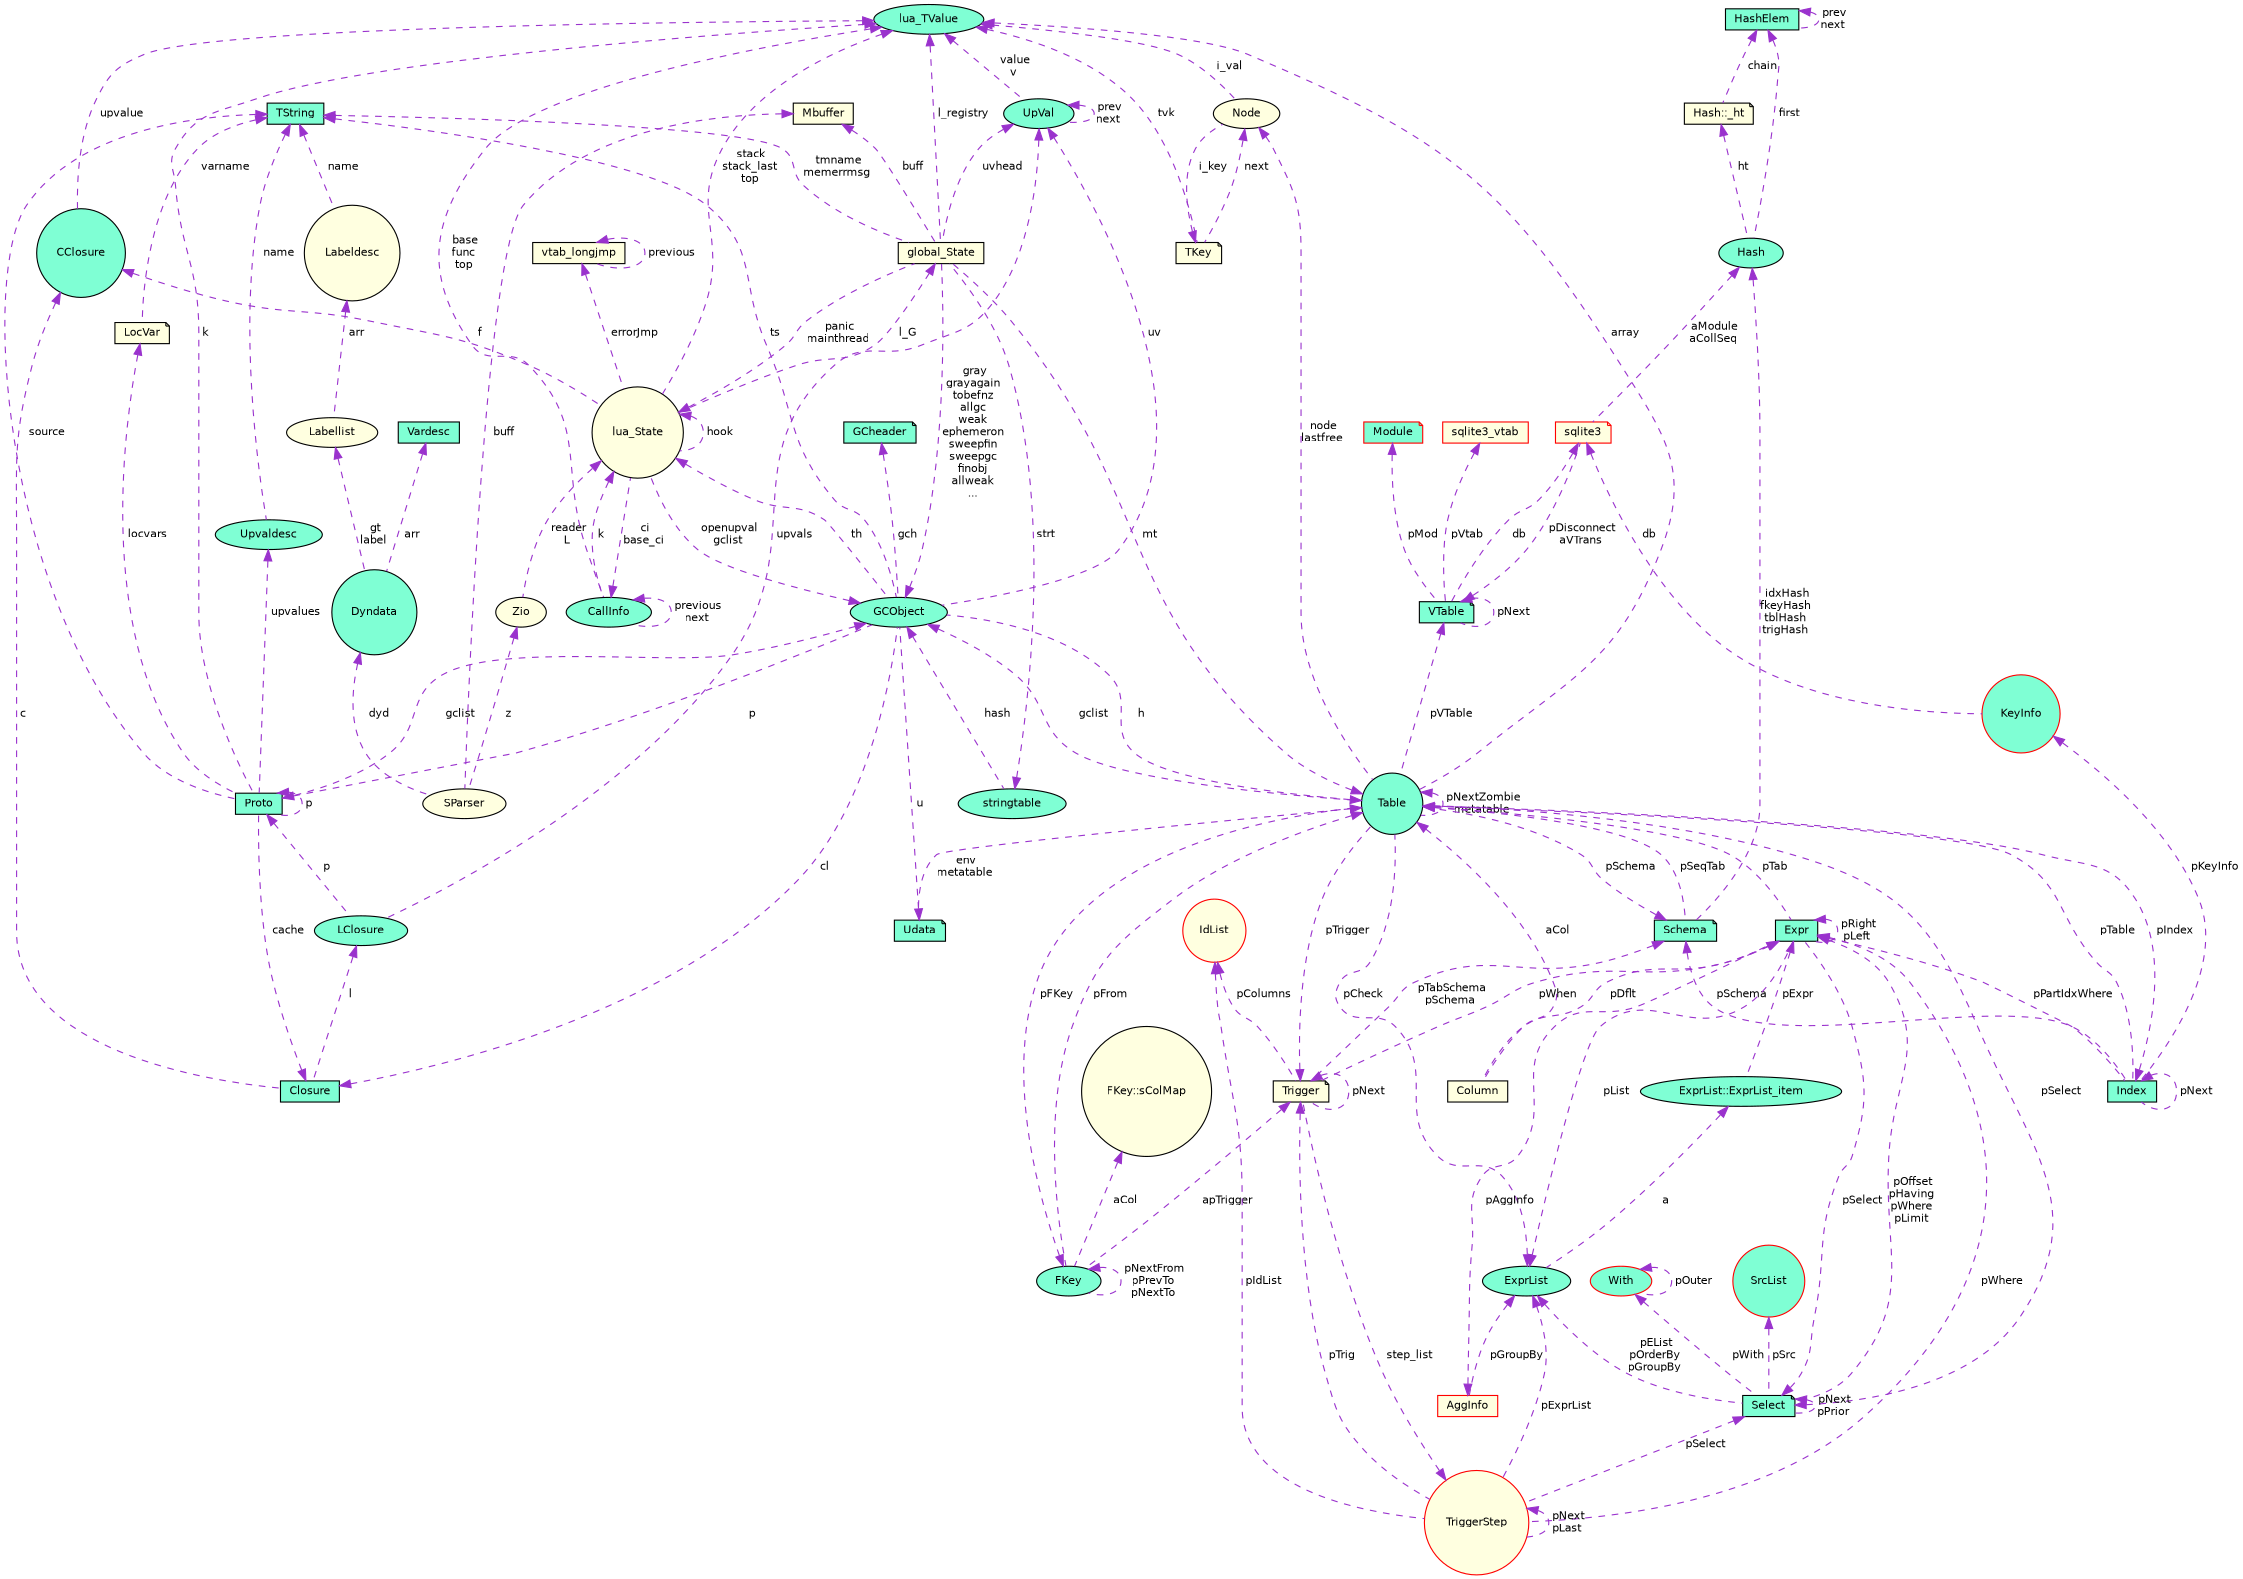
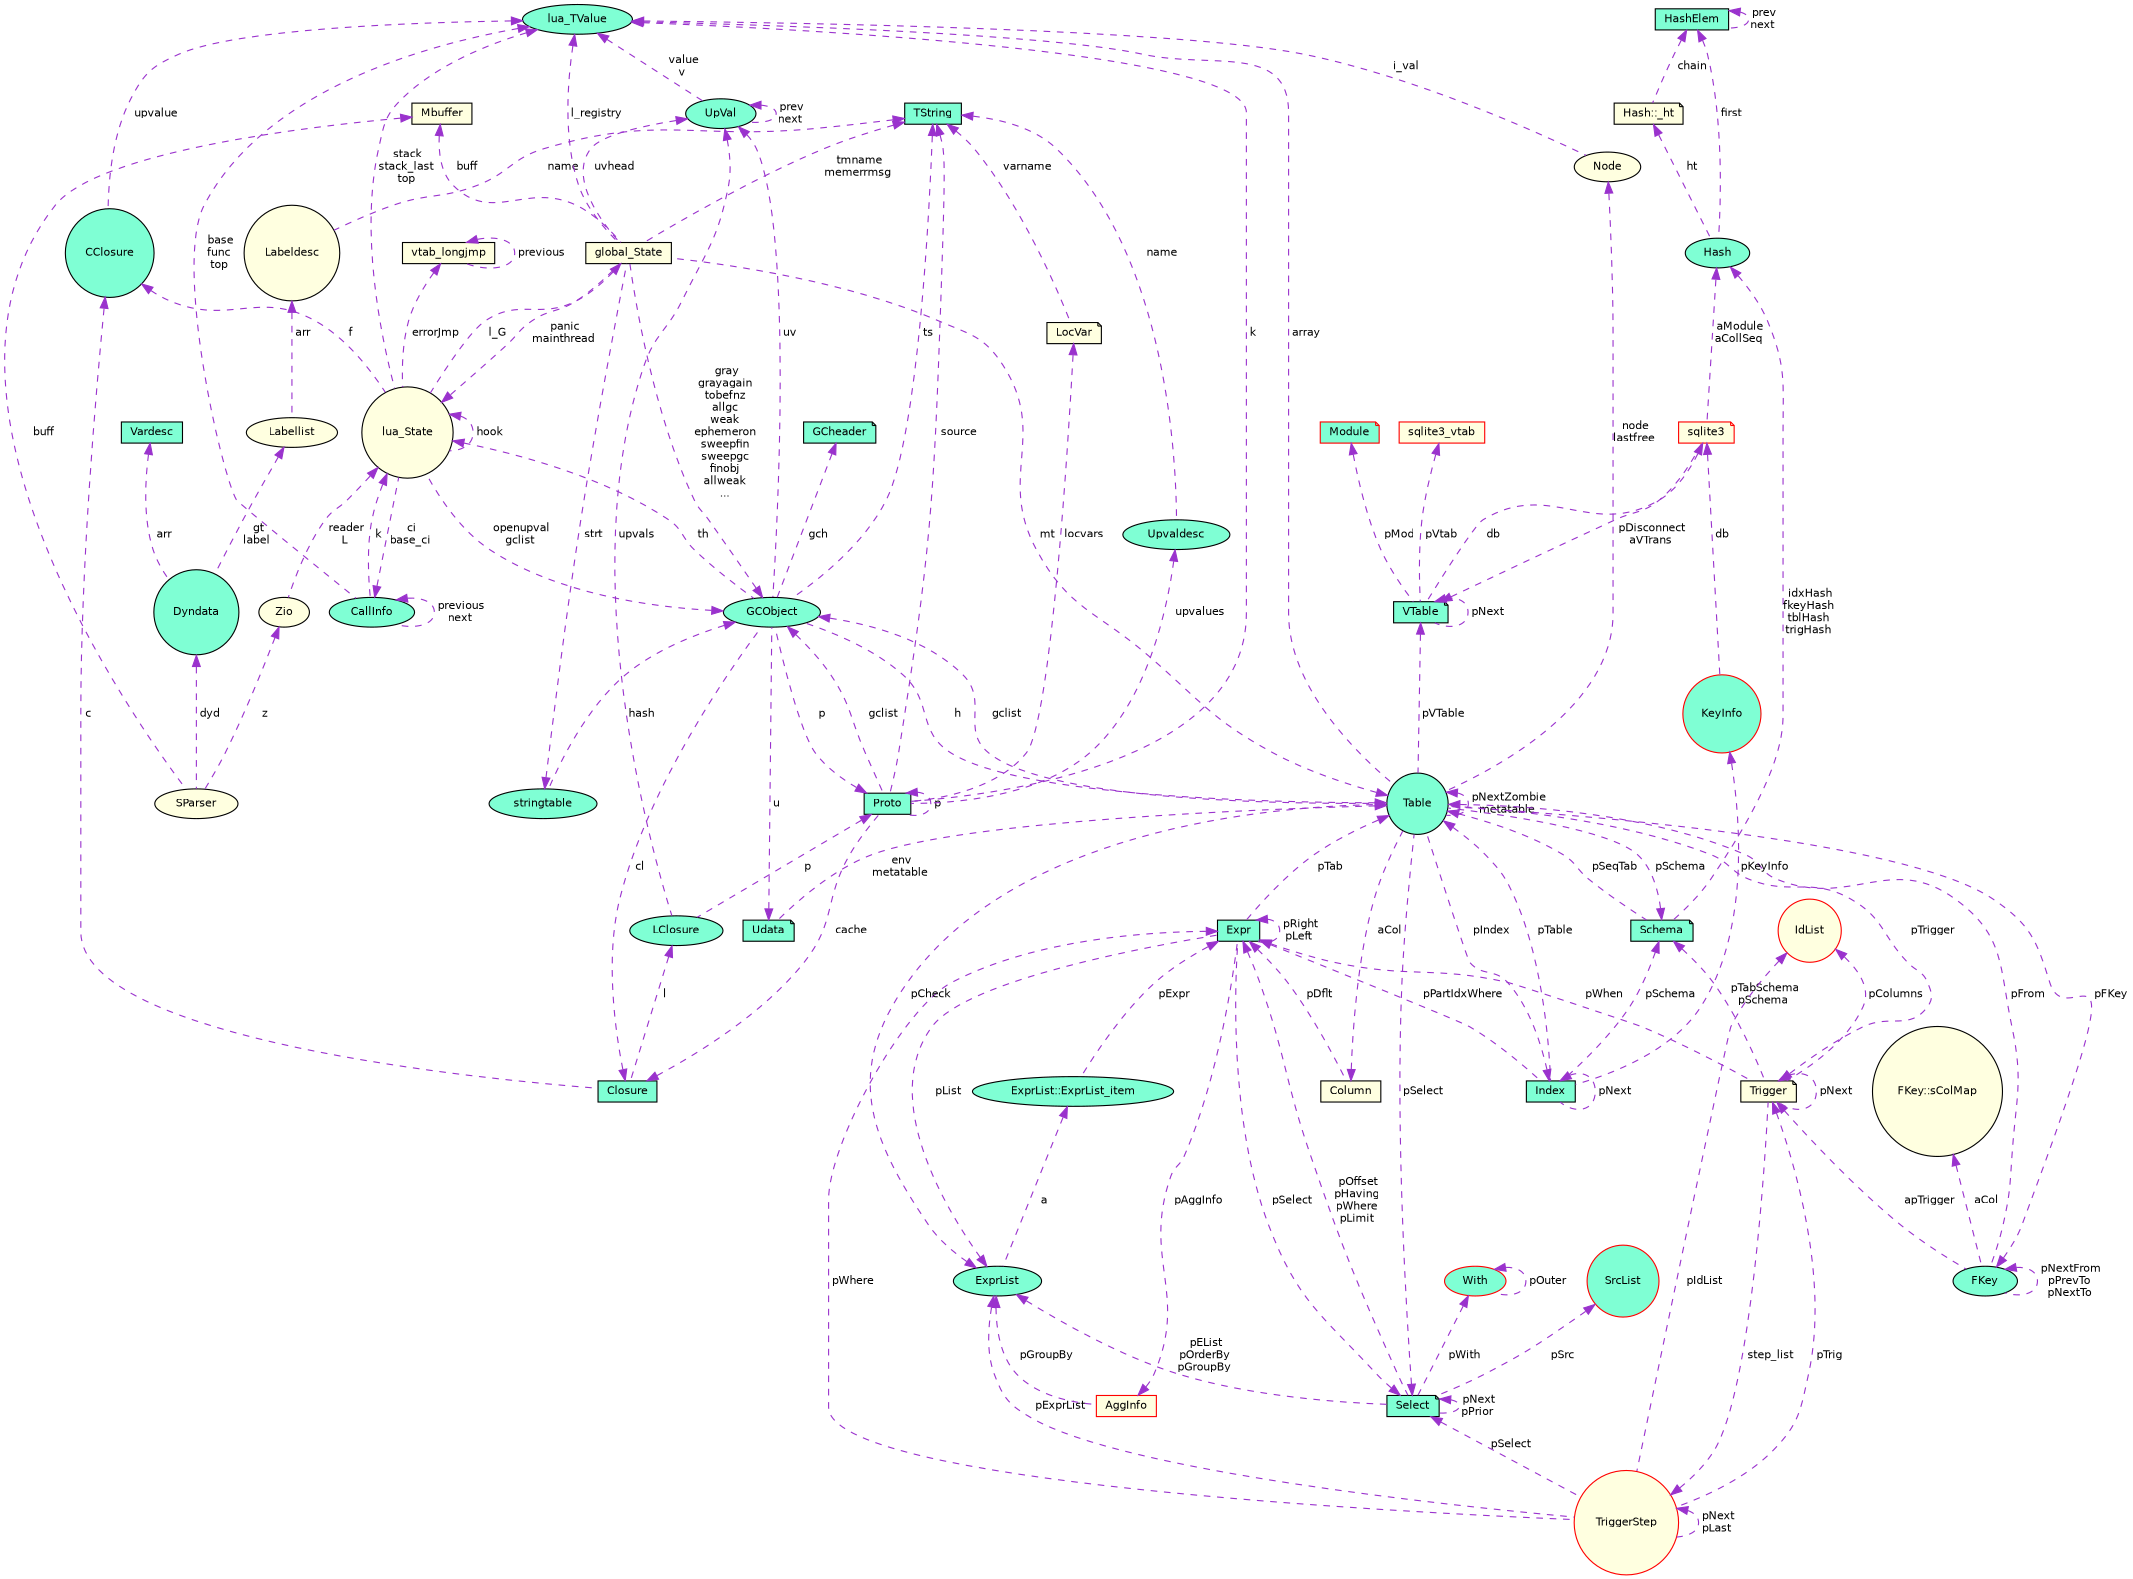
node "TKey": removed
edge "Column" -> "Table": reversed
